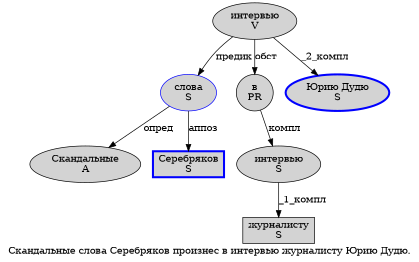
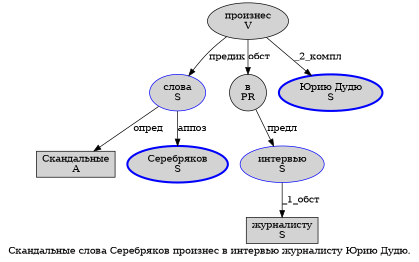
node "интервью V": label "интервью V" -> "произнес V"
edge "в PR" -> "интервью S": label "компл" -> "предл"
node "Скандальные A": shape ellipse -> box
node "Серебряков S": shape box -> ellipse
node "интервью S": color black -> blue
edge "интервью S" -> "журналисту S": label "_1_компл" -> "_1_обст"
